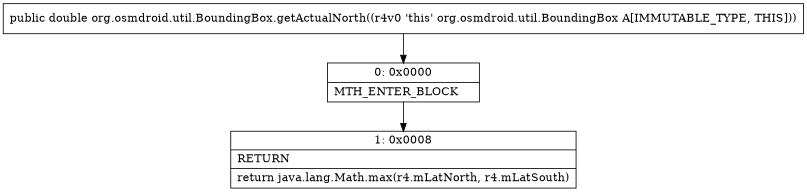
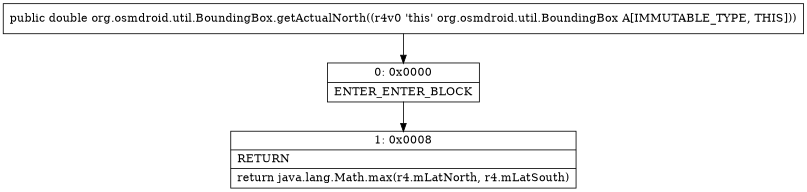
node "0: 0x0000": text "MTH_ENTER_BLOCK" -> "ENTER_ENTER_BLOCK"
